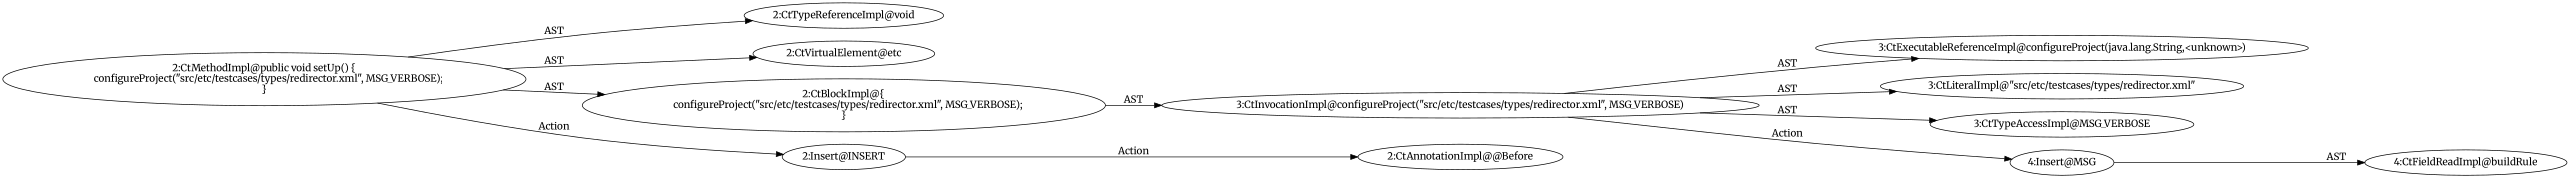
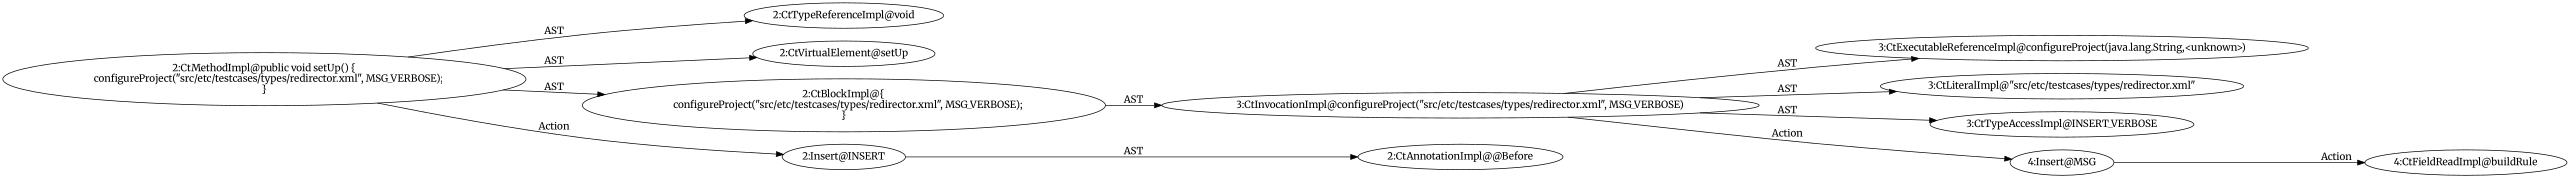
node "2:CtVirtualElement@etc": label "2:CtVirtualElement@etc" -> "2:CtVirtualElement@setUp"
node "3:CtTypeAccessImpl@MSG_VERBOSE": label "3:CtTypeAccessImpl@MSG_VERBOSE" -> "3:CtTypeAccessImpl@INSERT_VERBOSE"
edge "2:Insert@INSERT" -> "2:CtAnnotationImpl@@Before": label "Action" -> "AST"
edge "4:Insert@MSG" -> "4:CtFieldReadImpl@buildRule": label "AST" -> "Action"
